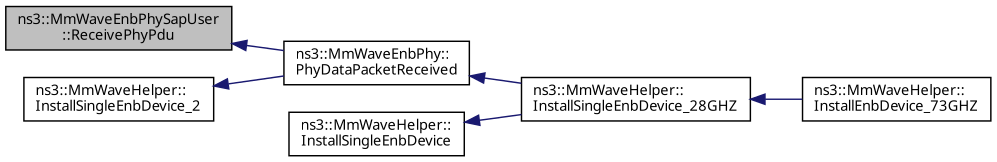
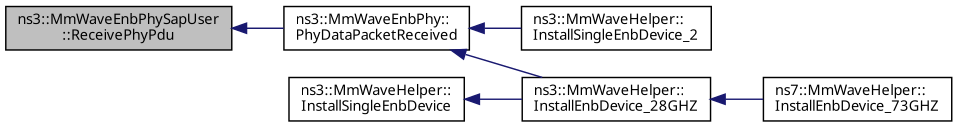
edge "ns3::MmWaveEnbPhy:: PhyDataPacketReceived" -> "ns3::MmWaveHelper:: InstallSingleEnbDevice_2": reversed
node "ns3::MmWaveHelper:: InstallSingleEnbDevice_28GHZ": label "ns3::MmWaveHelper:: InstallSingleEnbDevice_28GHZ" -> "ns3::MmWaveHelper:: InstallEnbDevice_28GHZ"
node "ns3::MmWaveHelper:: InstallEnbDevice_73GHZ": label "ns3::MmWaveHelper:: InstallEnbDevice_73GHZ" -> "ns7::MmWaveHelper:: InstallEnbDevice_73GHZ"
